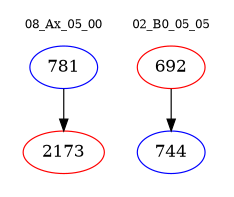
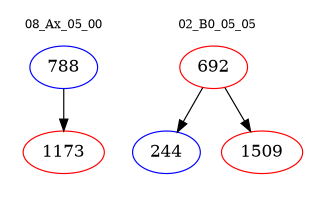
node "781": label "781" -> "788"
node "2173": label "2173" -> "1173"
node "744": label "744" -> "244"
node "1509": added
